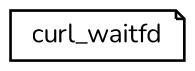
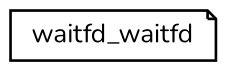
node "curl_waitfd": label "curl_waitfd" -> "waitfd_waitfd"
